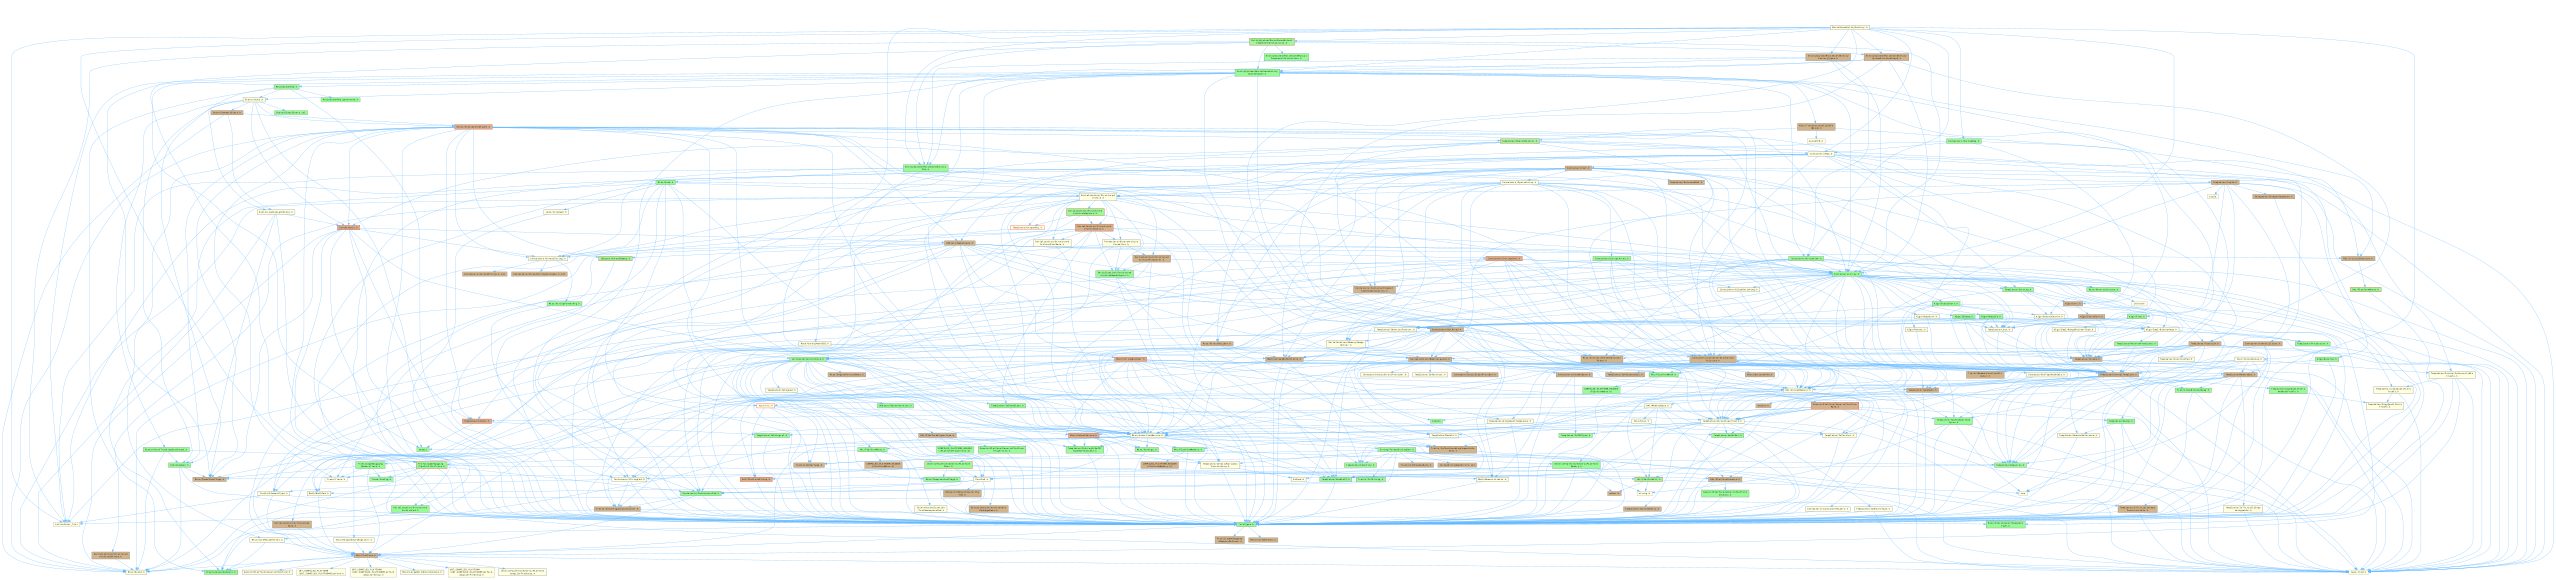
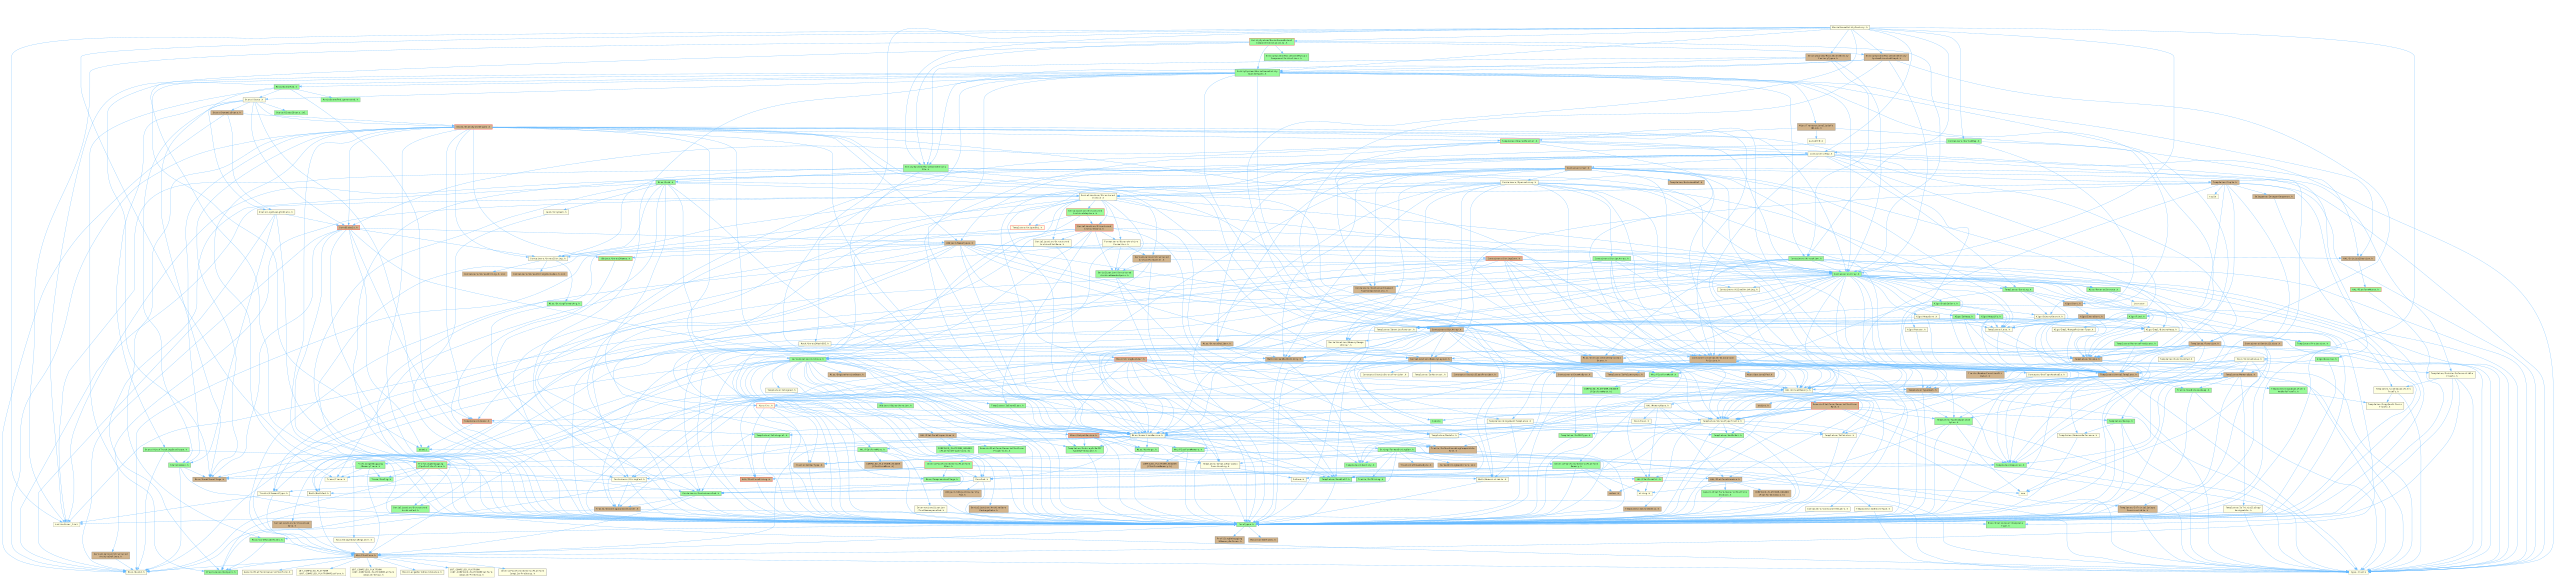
node "COMPILED_PLATFORM_HEADER (PlatformAtomics.h)": added
node "Misc/CoreMiscDefines.h": fillcolor lightyellow -> palegreen
